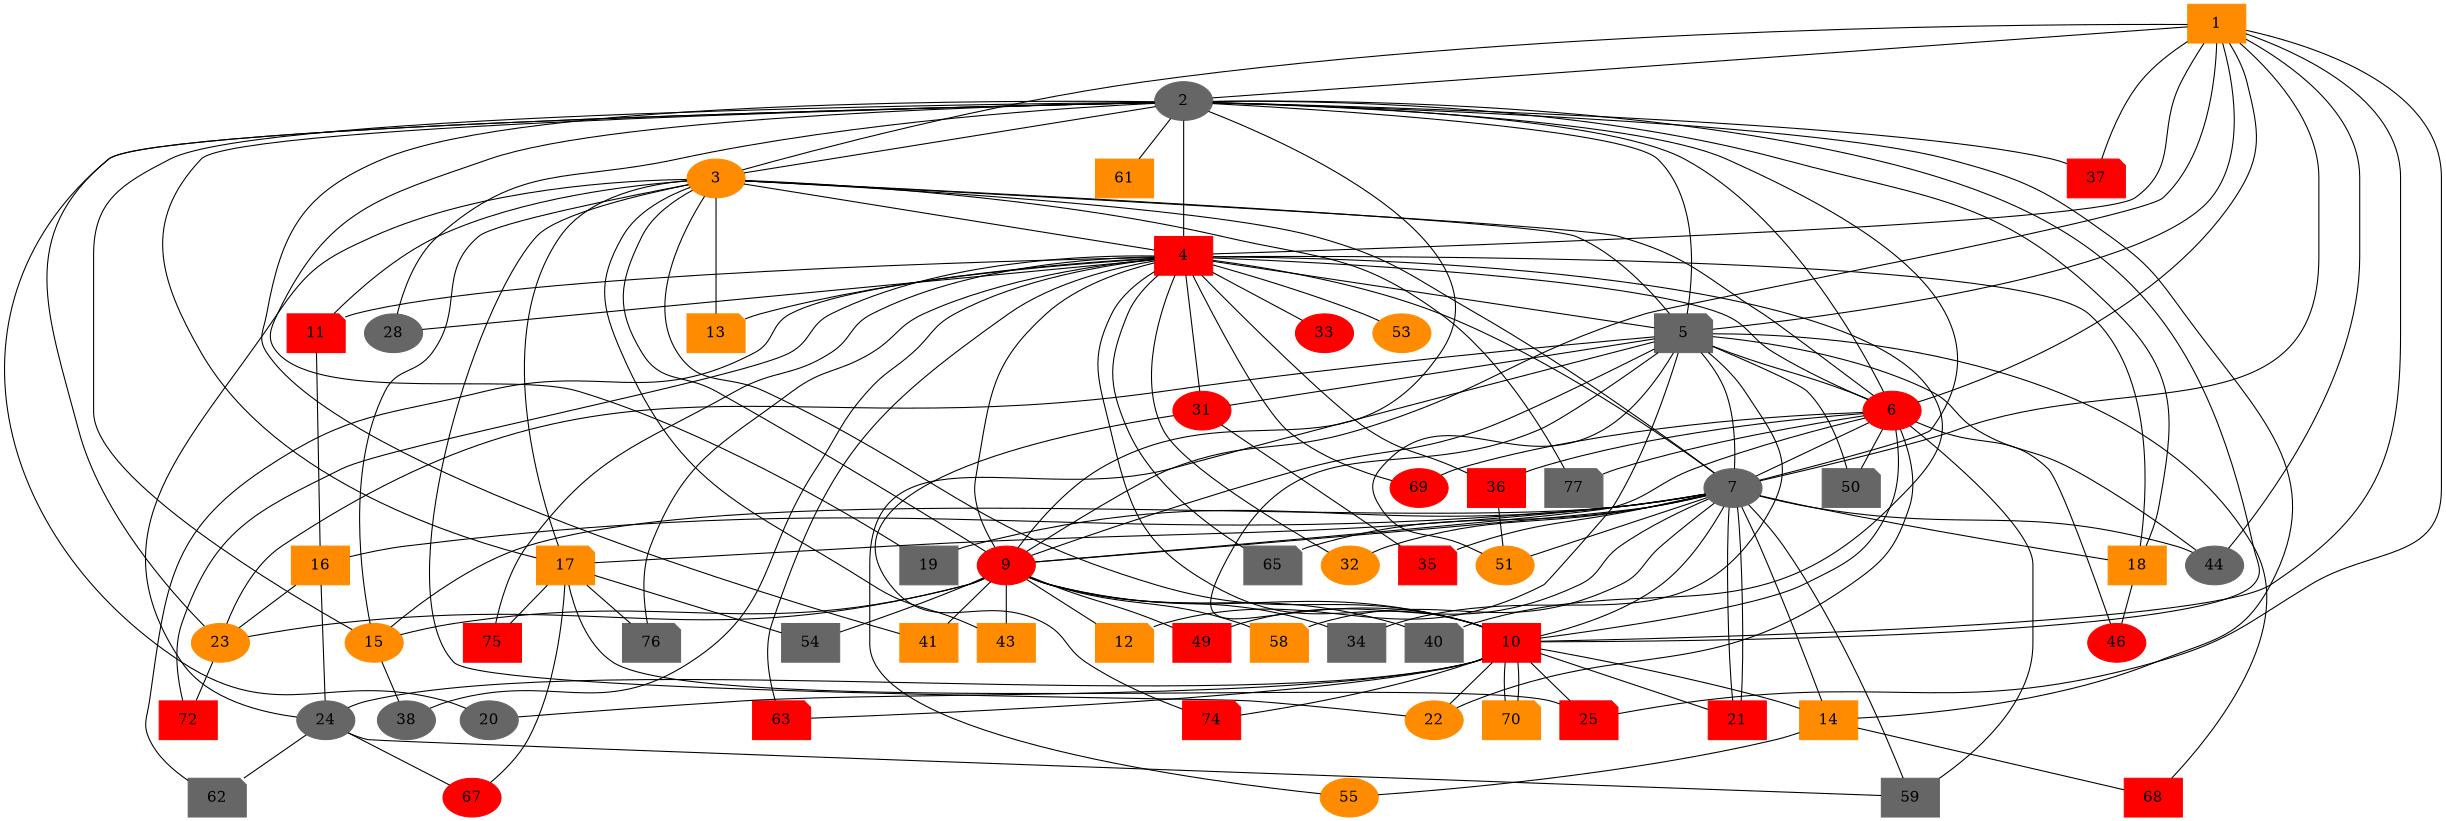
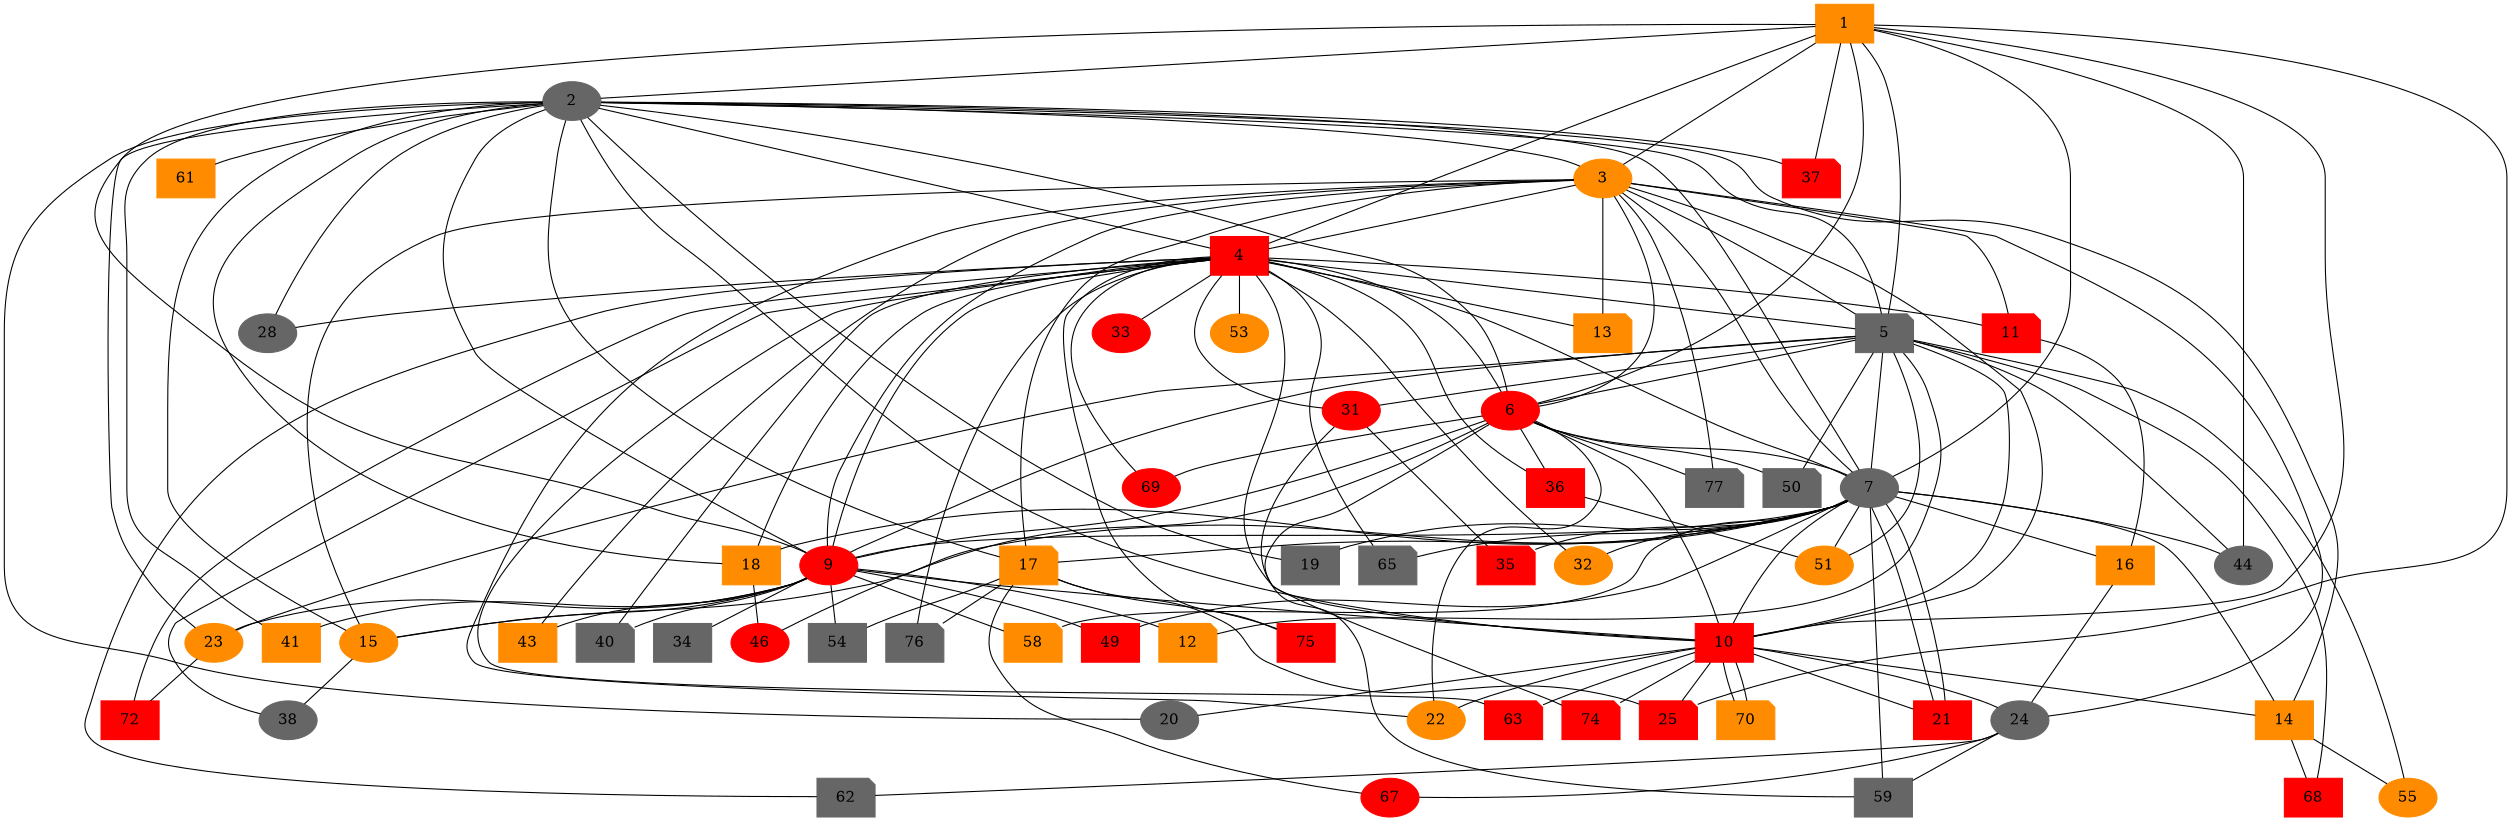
edge "5" -- "34": removed
edge "16" -- "23": removed
